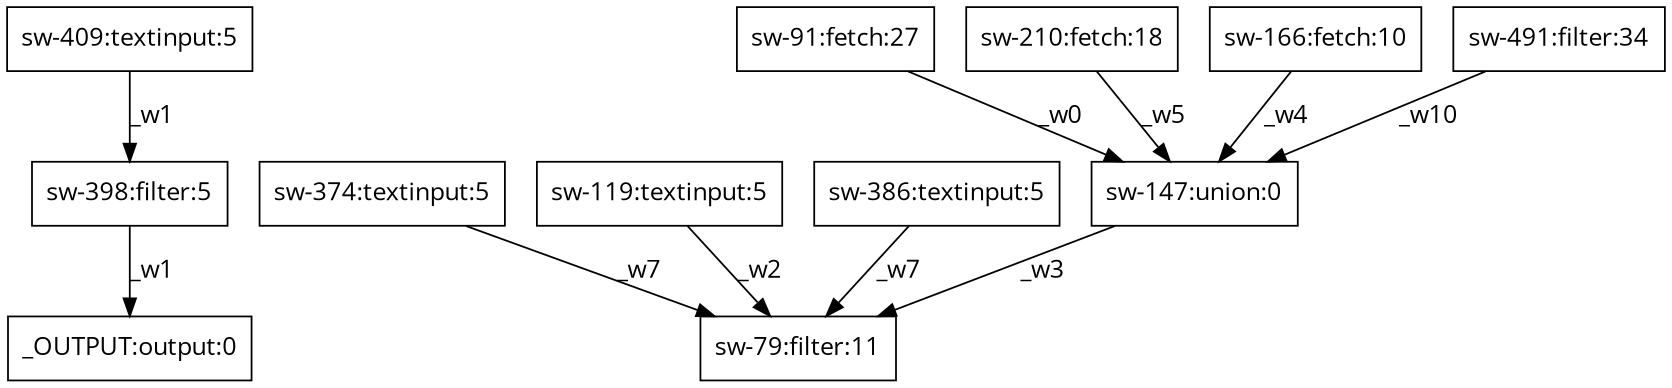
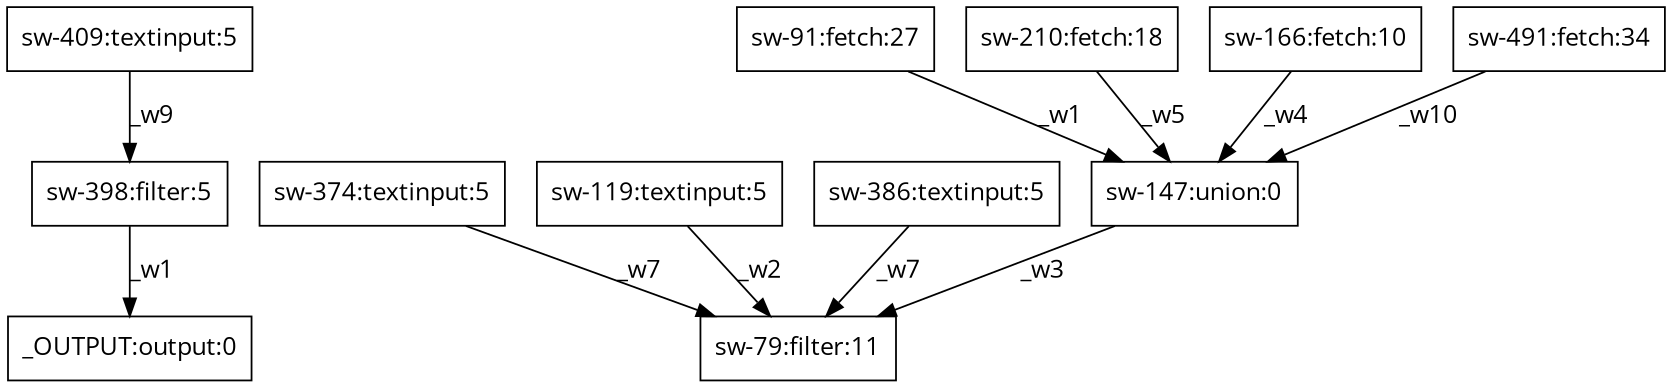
node "sw-491:filter:34": label "sw-491:filter:34" -> "sw-491:fetch:34"
edge "sw-409:textinput:5" -> "sw-398:filter:5": label "_w1" -> "_w9"
edge "sw-91:fetch:27" -> "sw-147:union:0": label "_w0" -> "_w1"
